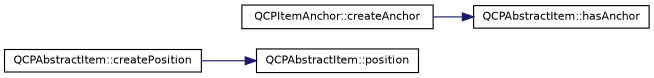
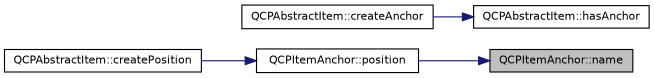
node "QCPItemAnchor::createAnchor": label "QCPItemAnchor::createAnchor" -> "QCPAbstractItem::createAnchor"
node "QCPAbstractItem::position": label "QCPAbstractItem::position" -> "QCPItemAnchor::position"
node "QCPItemAnchor::name": added
